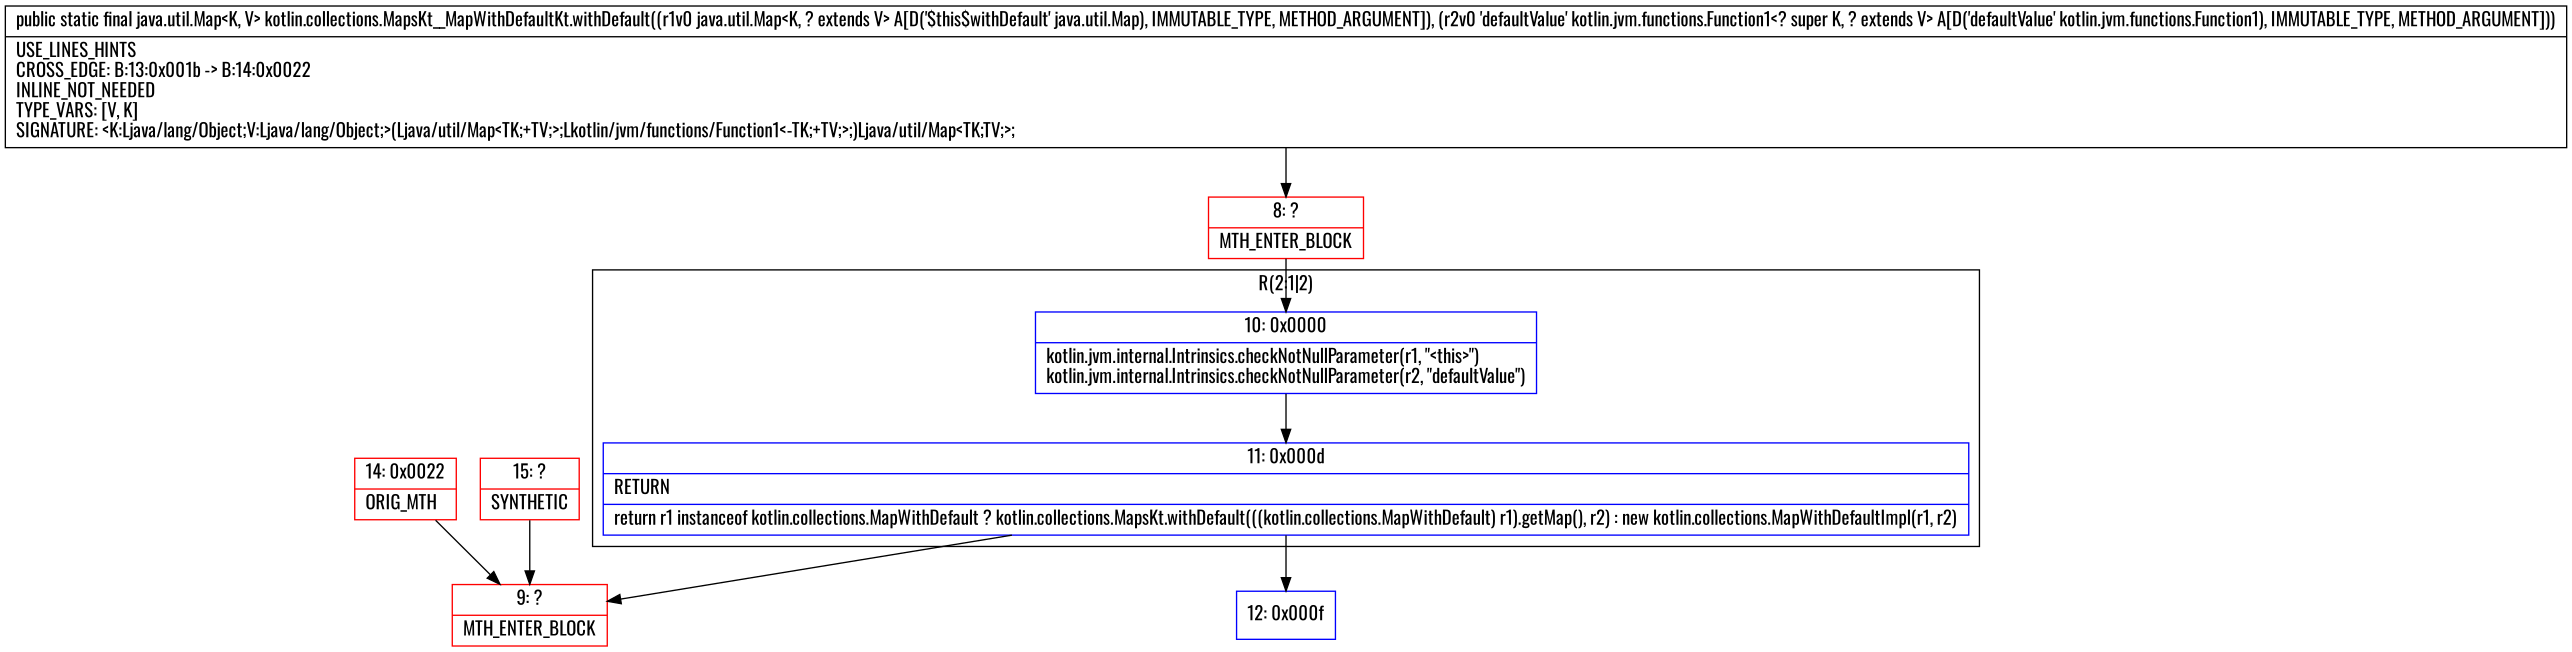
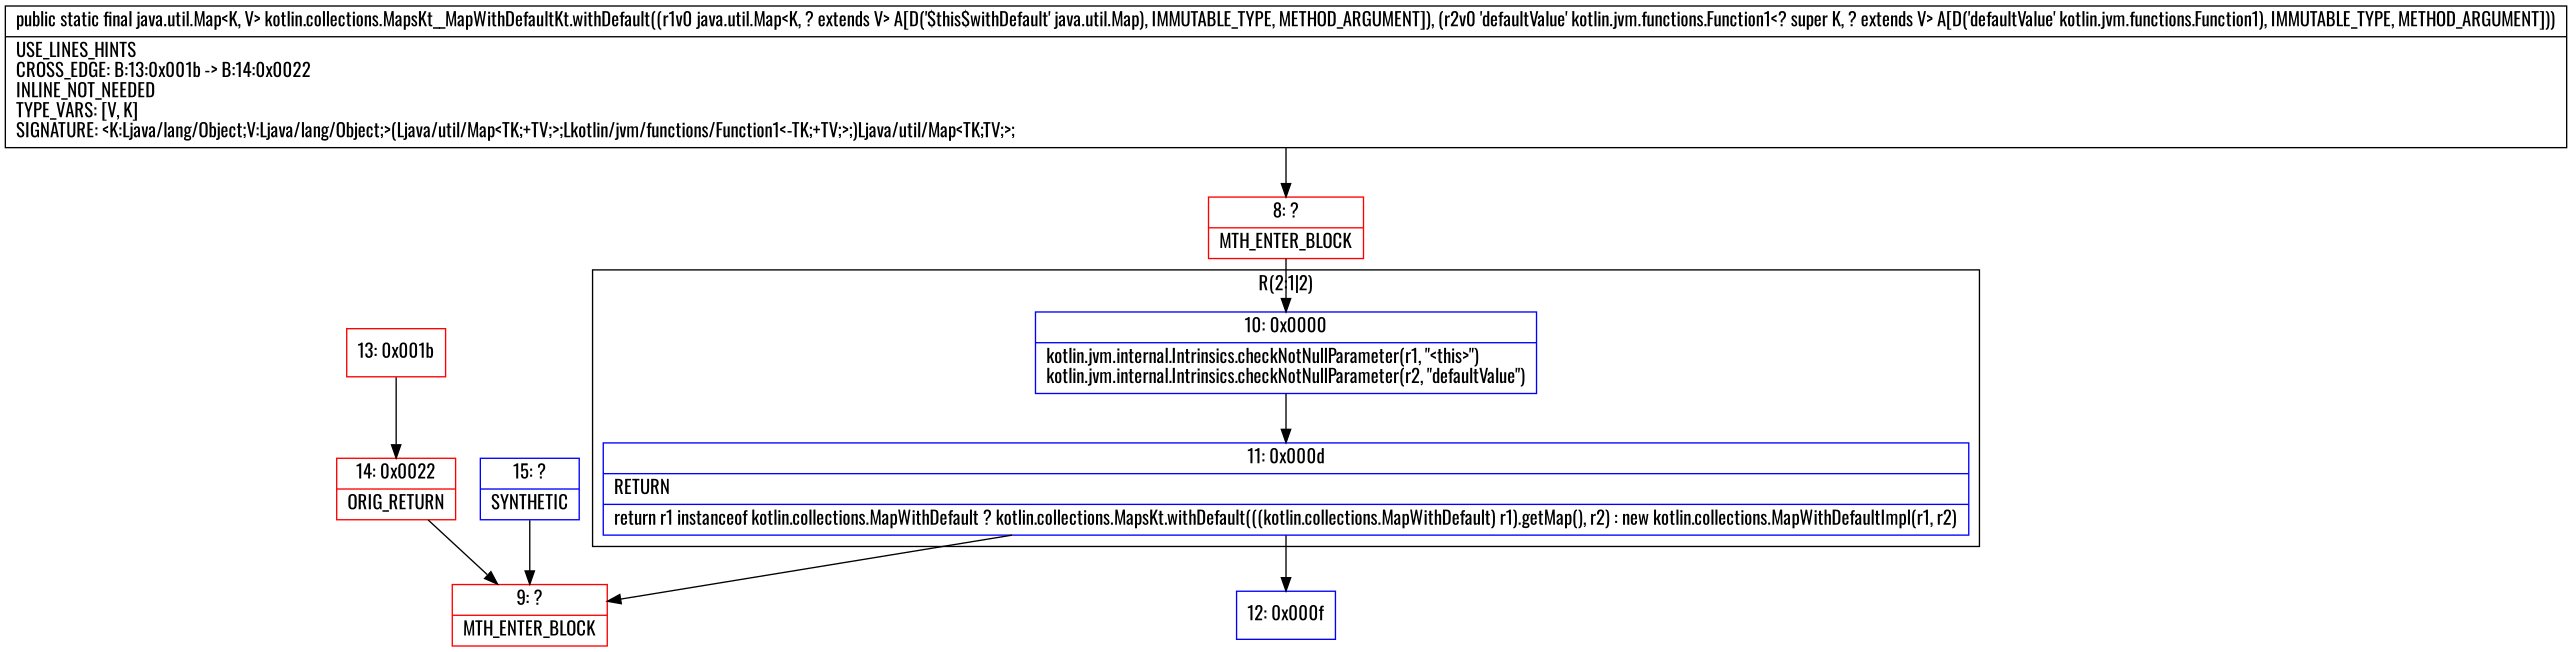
node "13: 0x001b": added
node "15: ?": color red -> blue
node "14: 0x0022": text "ORIG_MTH" -> "ORIG_RETURN"
